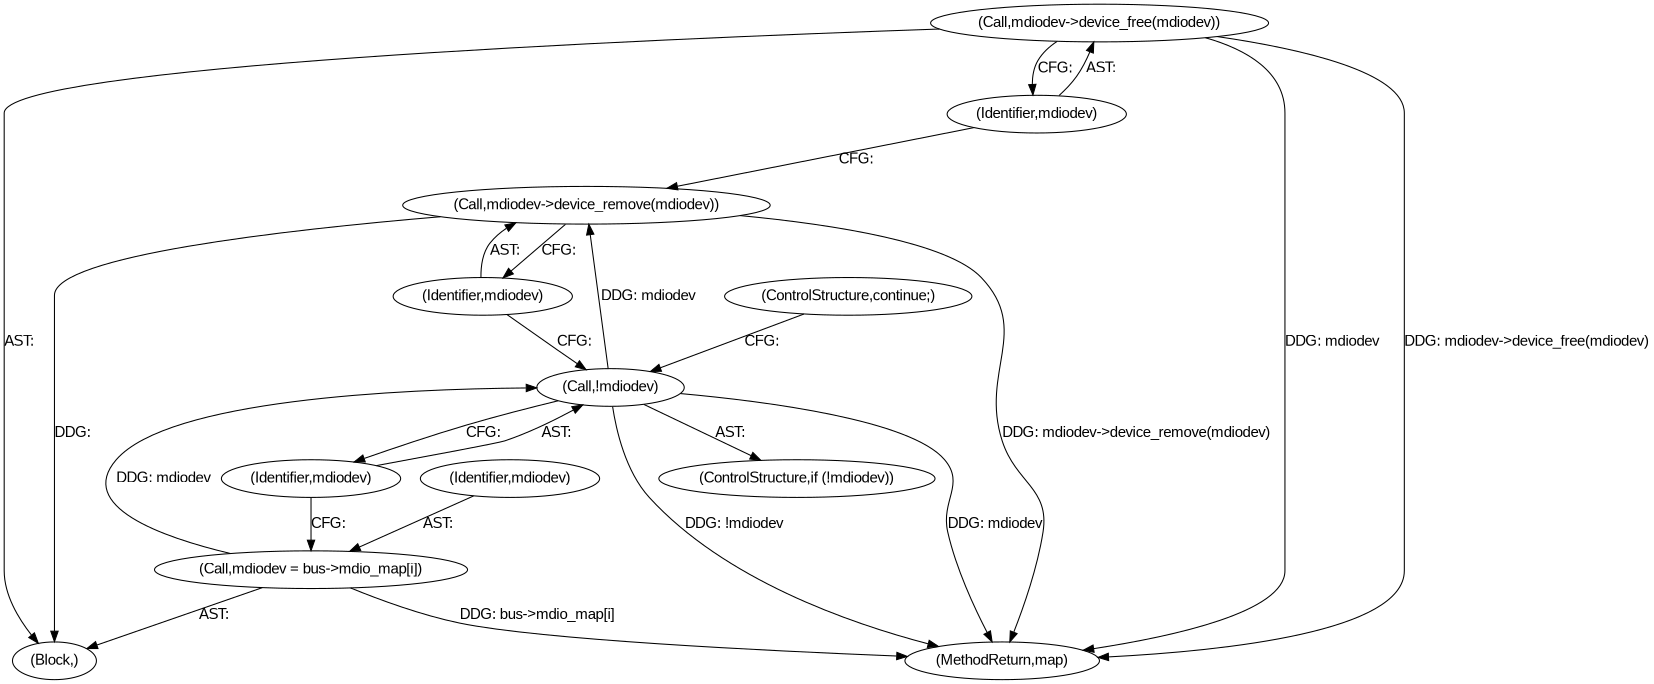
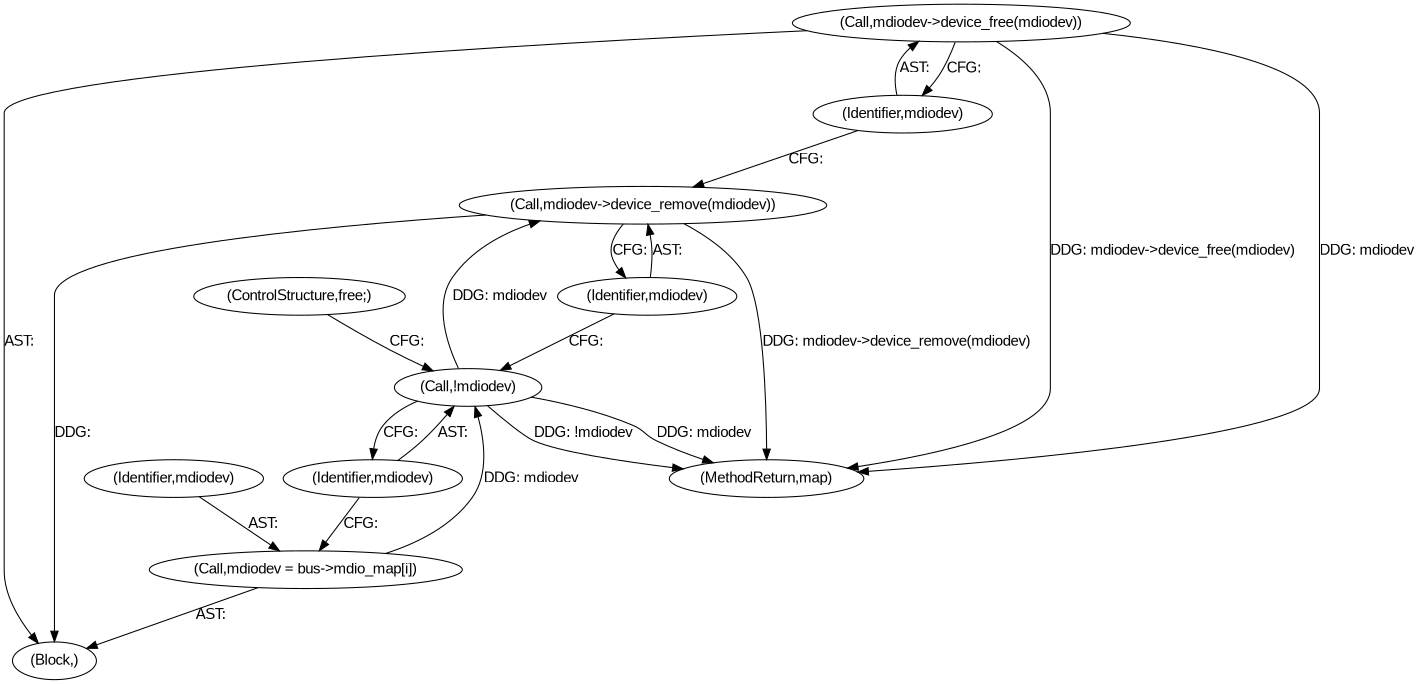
node "(ControlStructure,continue;)": label "(ControlStructure,continue;)" -> "(ControlStructure,free;)"
node "(ControlStructure,if (!mdiodev))": removed
edge "(Call,mdiodev = bus->mdio_map[i])" -> "(MethodReturn,map)": removed, label "DDG: bus->mdio_map[i]"
